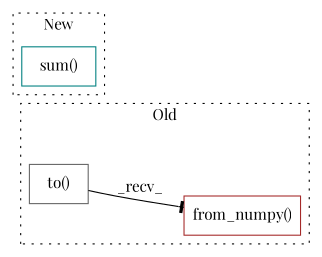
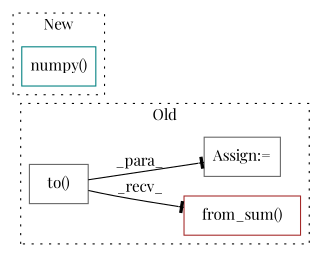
node "sum()": label "sum()" -> "numpy()"
node "Assign:=": added
node "from_numpy()": label "from_numpy()" -> "from_sum()"
